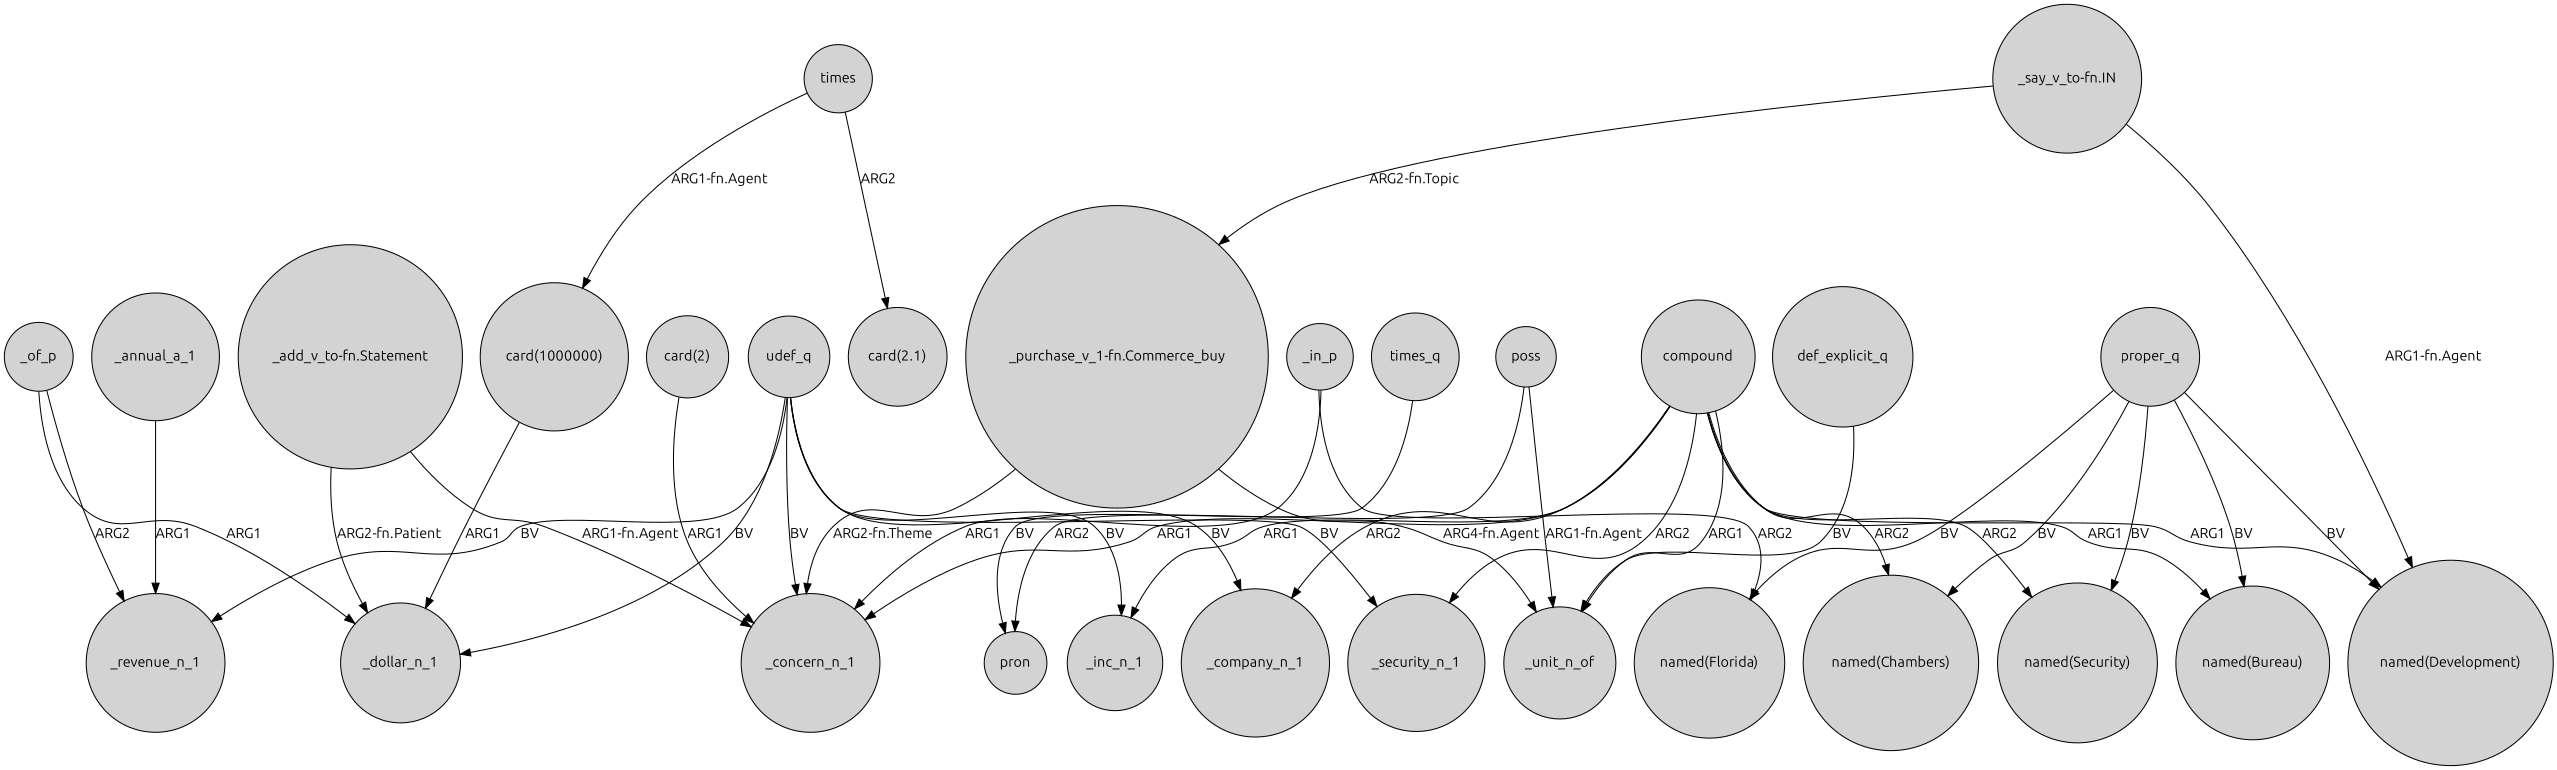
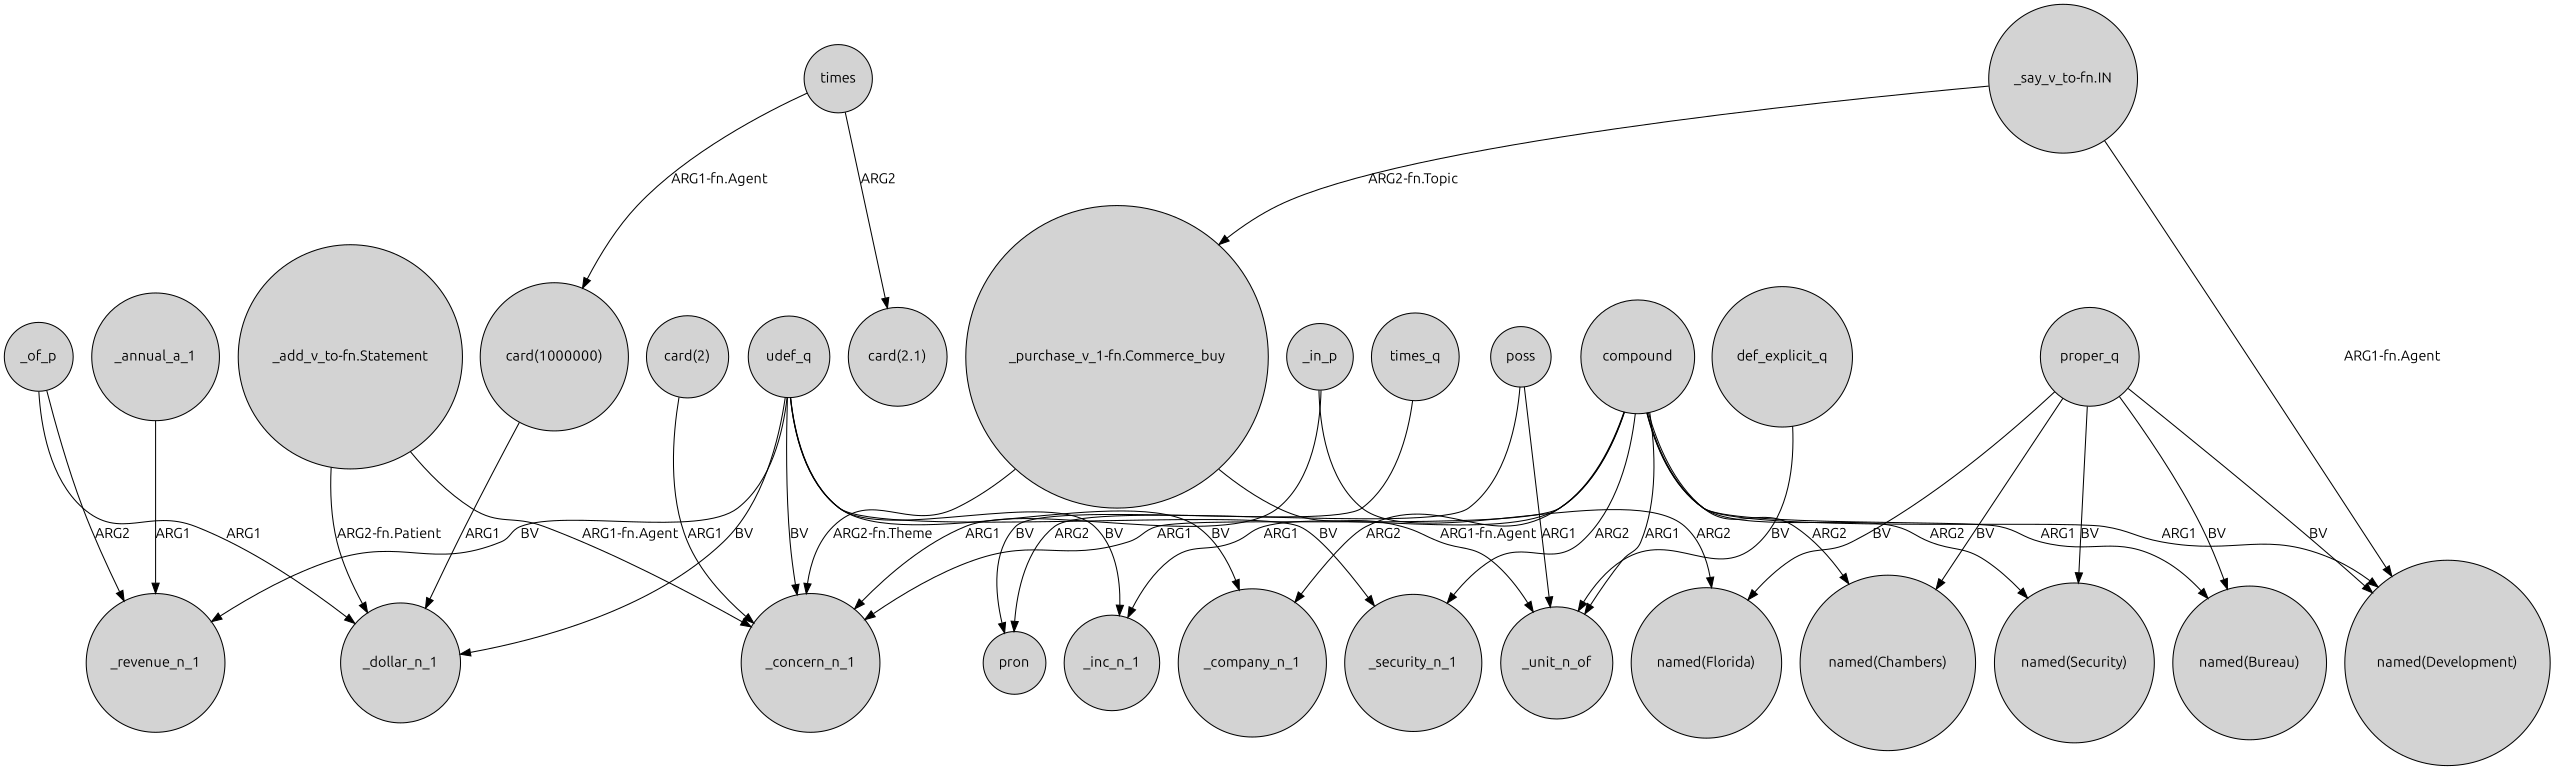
edge "_purchase_v_1-fn.Commerce_buy" -> "_unit_n_of": label "ARG4-fn.Agent" -> "ARG1-fn.Agent"
edge "poss" -> "_unit_n_of": label "ARG1-fn.Agent" -> "ARG1"
